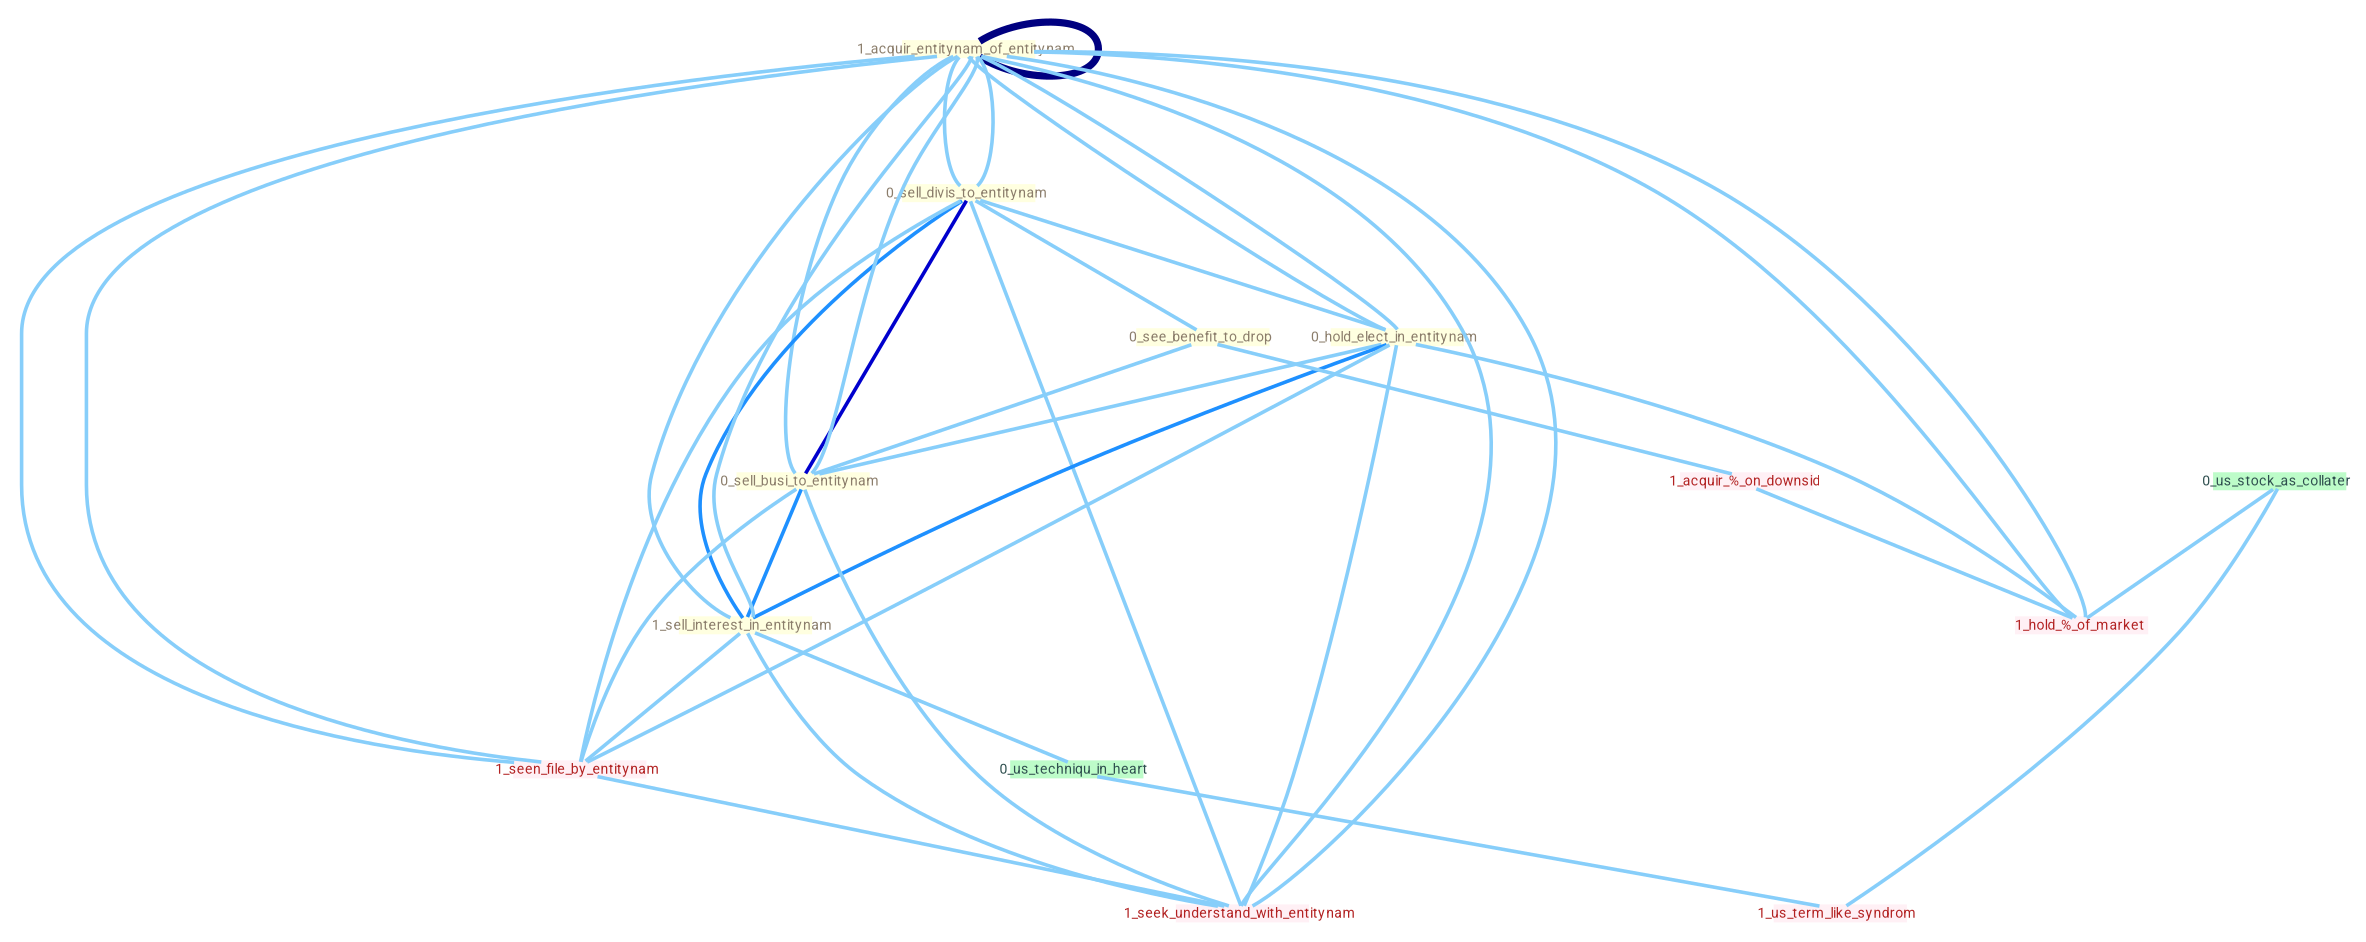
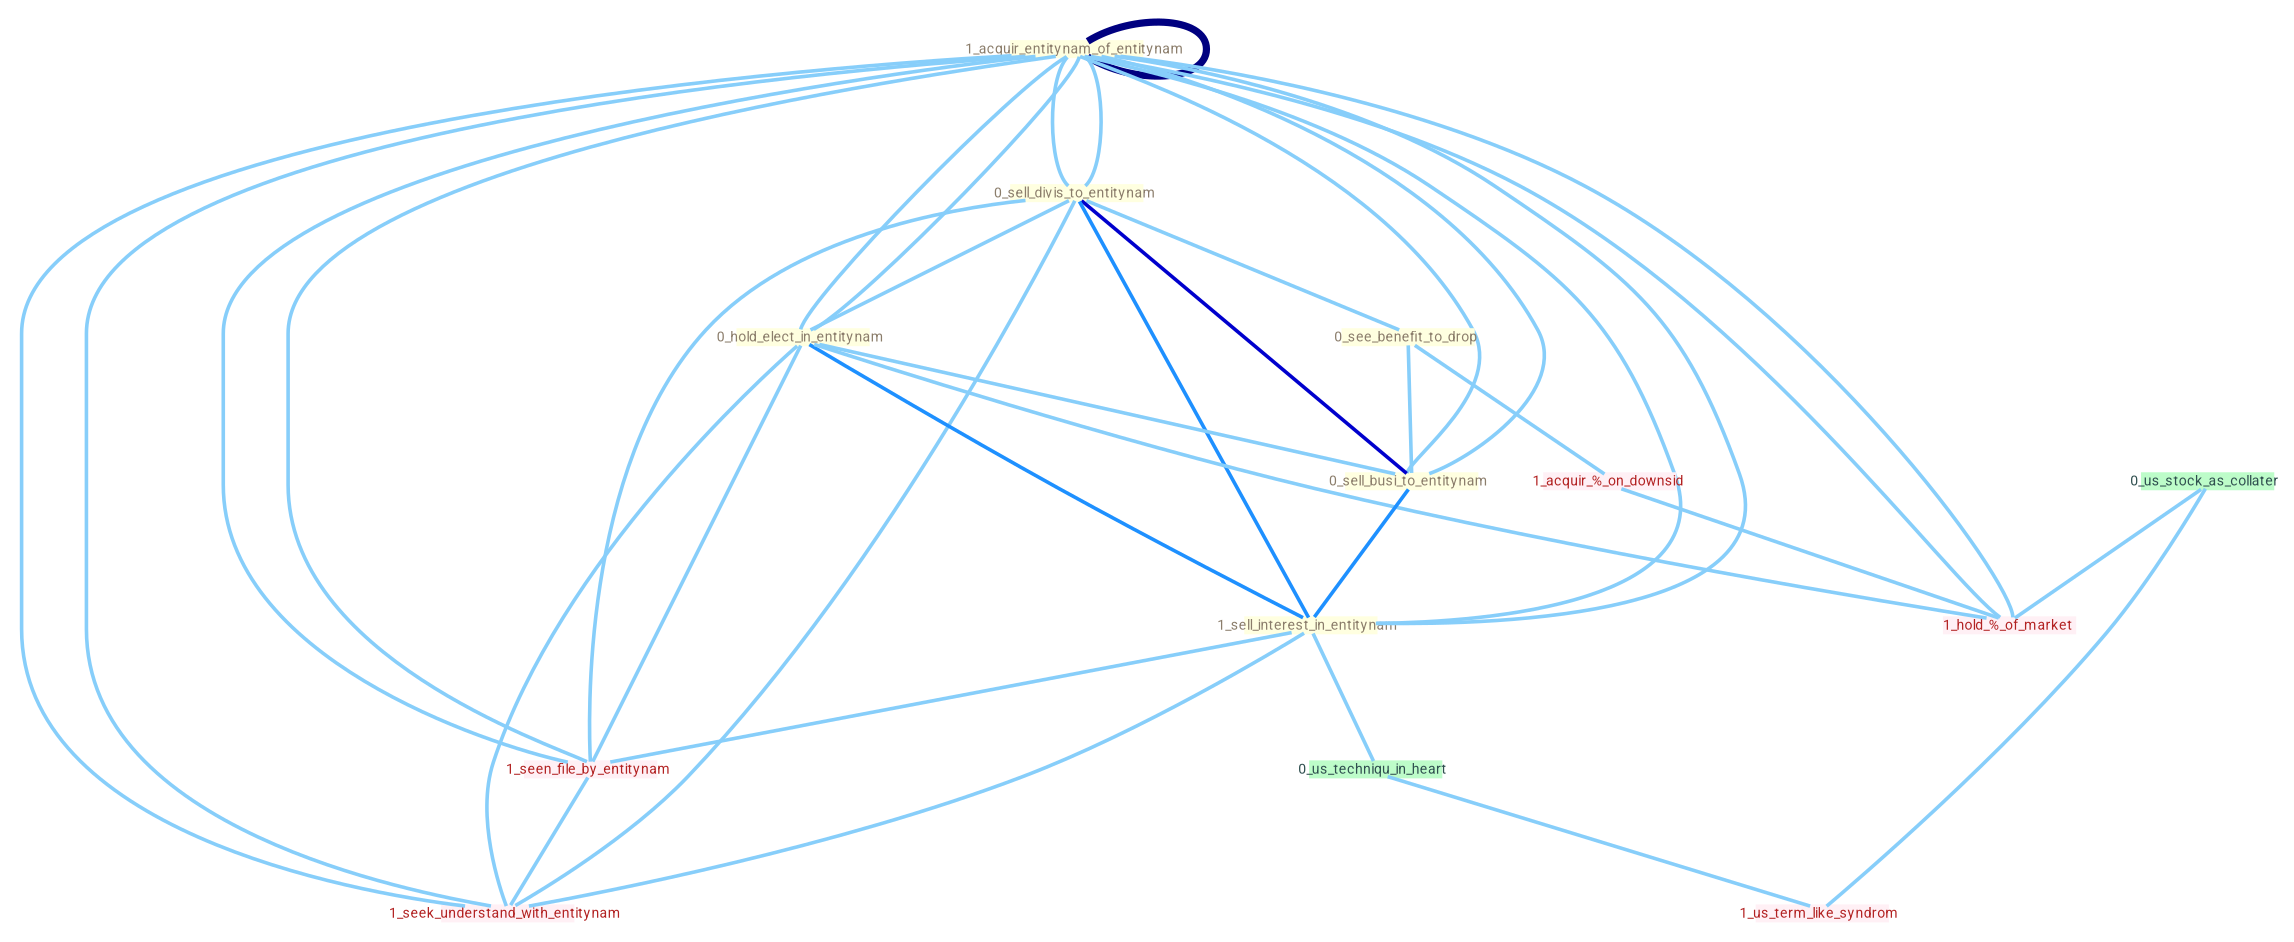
edge "0_sell_busi_to_entitynam" -- "1_seen_file_by_entitynam": removed
edge "0_sell_busi_to_entitynam" -- "1_seek_understand_with_entitynam": removed
